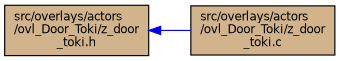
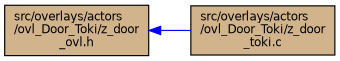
node "src/overlays/actors /ovl_Door_Toki/z_door _toki.h": label "src/overlays/actors /ovl_Door_Toki/z_door _toki.h" -> "src/overlays/actors /ovl_Door_Toki/z_door _ovl.h"
